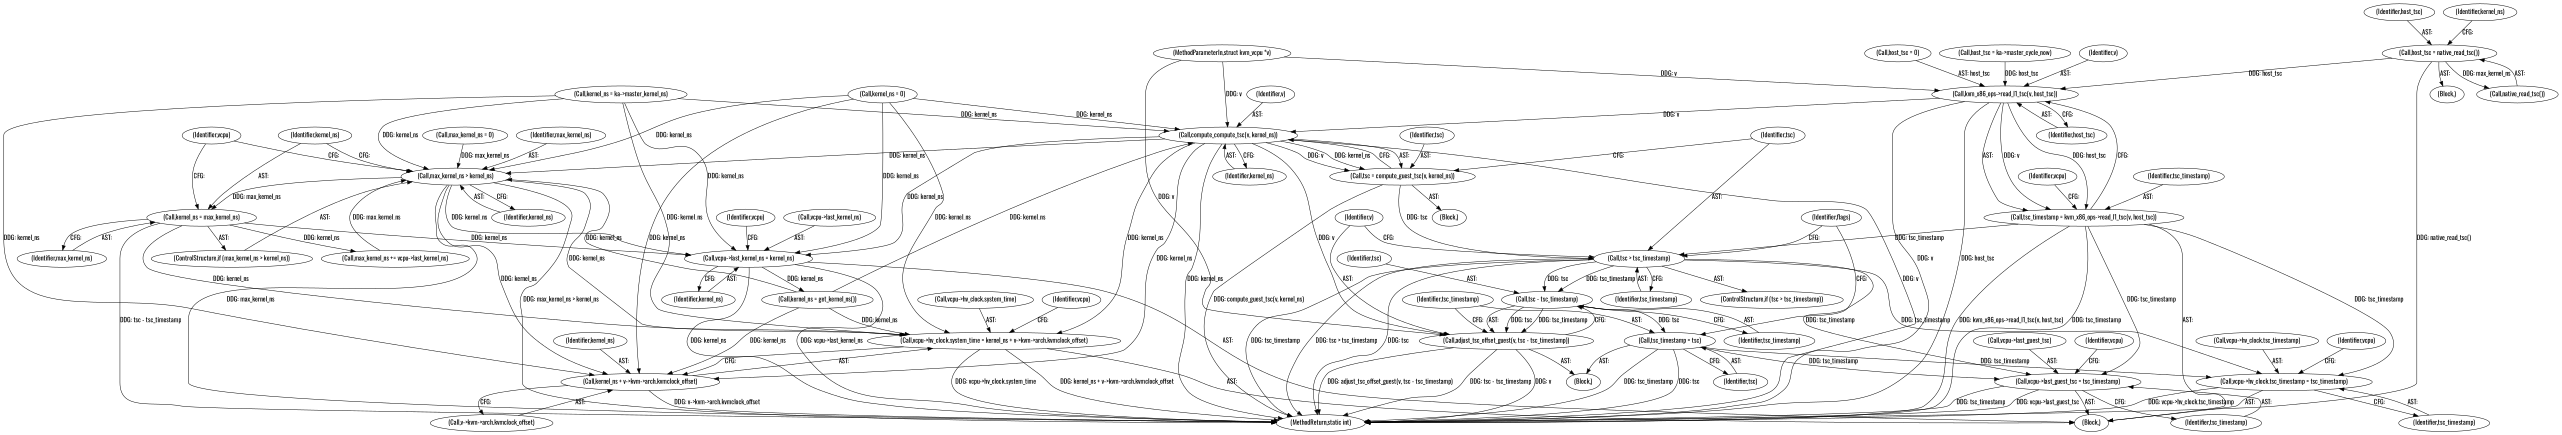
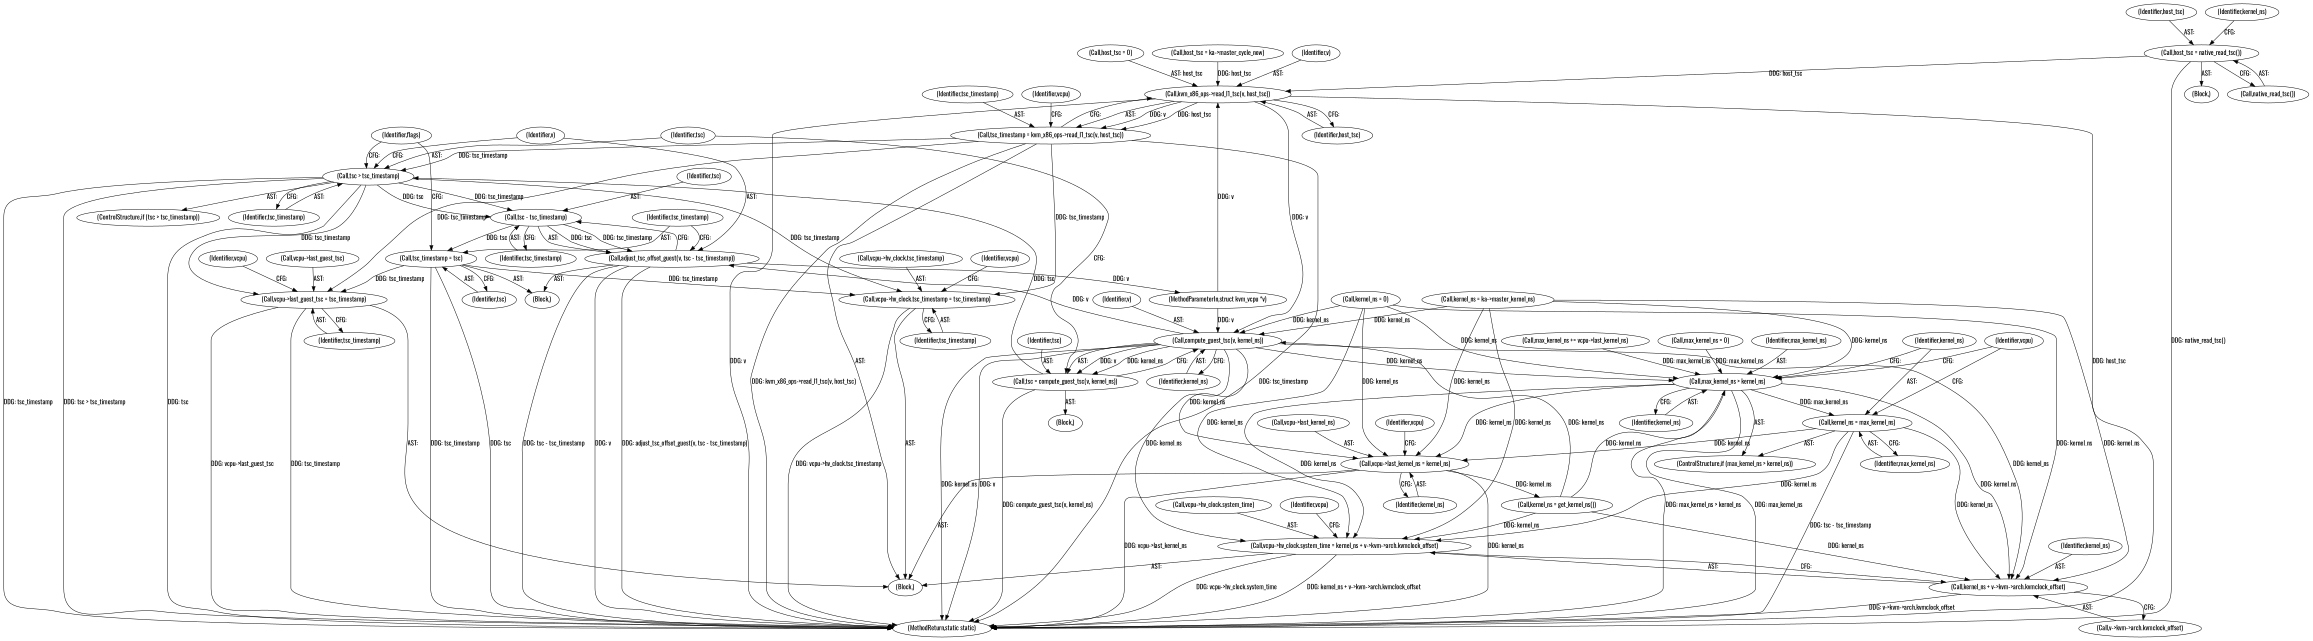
edge "(Call,host_tsc = native_read_tsc())" -> "(Call,native_read_tsc())": label "DDG: max_kernel_ns" -> "CFG: "
node "(Call,compute_compute_tsc(v, kernel_ns))": label "(Call,compute_compute_tsc(v, kernel_ns))" -> "(Call,compute_guest_tsc(v, kernel_ns))"
edge "(ControlStructure,if (max_kernel_ns > kernel_ns))" -> "(Call,max_kernel_ns > kernel_ns)": reversed
edge "(Call,kernel_ns = max_kernel_ns)" -> "(Call,max_kernel_ns += vcpu->last_kernel_ns)": now "(Call,kernel_ns = max_kernel_ns)" -> "(Call,kernel_ns + v->kvm->arch.kvmclock_offset)"
edge "(MethodParameterIn,struct kvm_vcpu *v)" -> "(Call,adjust_tsc_offset_guest(v, tsc - tsc_timestamp))": reversed
node "(MethodReturn,static int)": label "(MethodReturn,static int)" -> "(MethodReturn,static static)"
